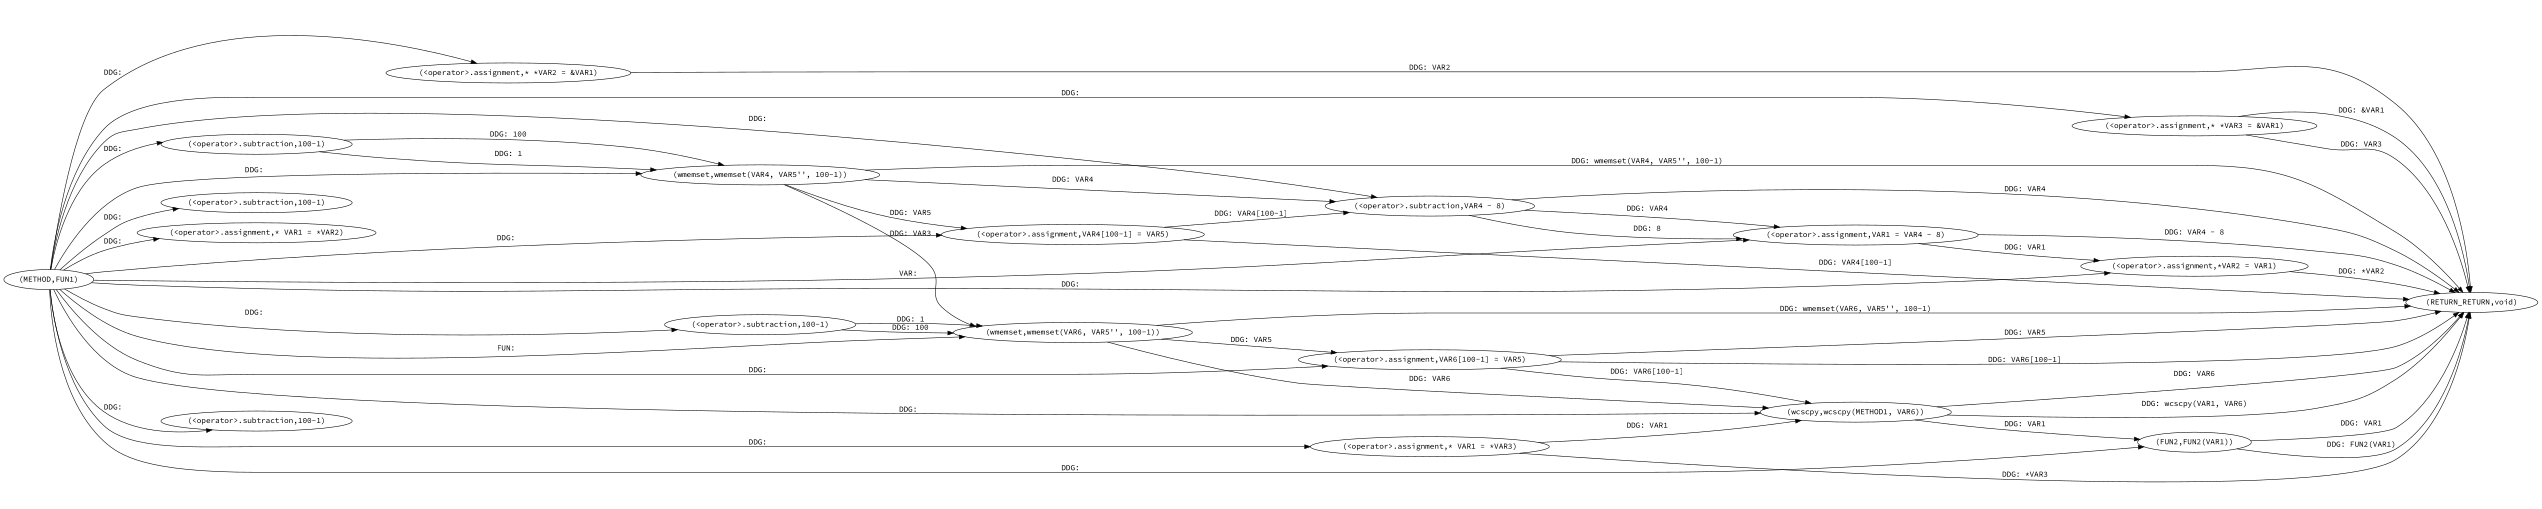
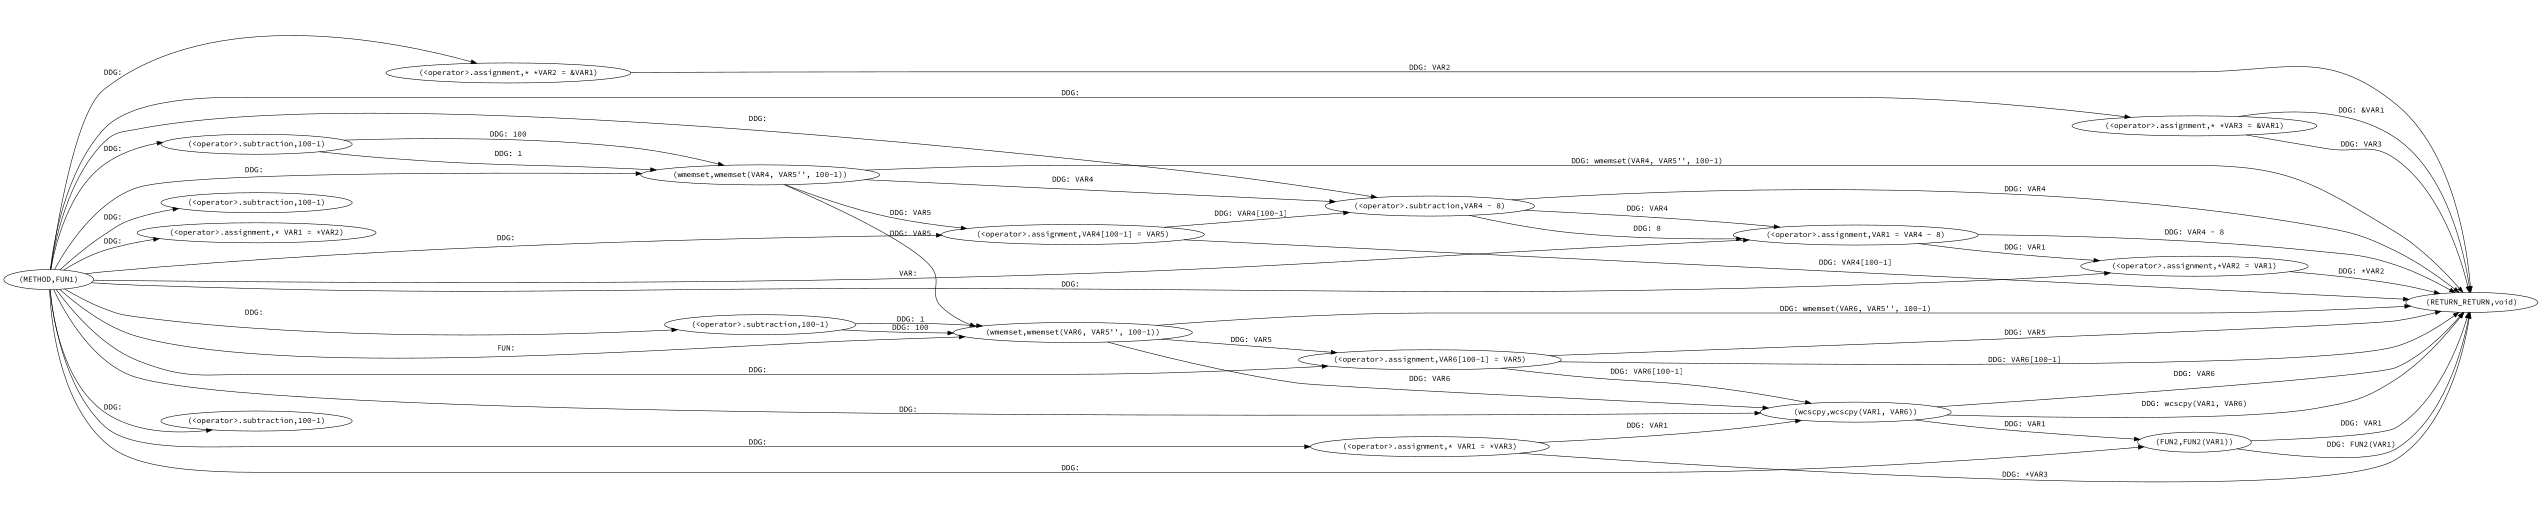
edge "(wmemset,wmemset(VAR4, VAR5'', 100-1))" -> "(wmemset,wmemset(VAR6, VAR5'', 100-1))": label "DDG: VAR3" -> "DDG: VAR5"
node "(wcscpy,wcscpy(METHOD1, VAR6))": label "(wcscpy,wcscpy(METHOD1, VAR6))" -> "(wcscpy,wcscpy(VAR1, VAR6))"
